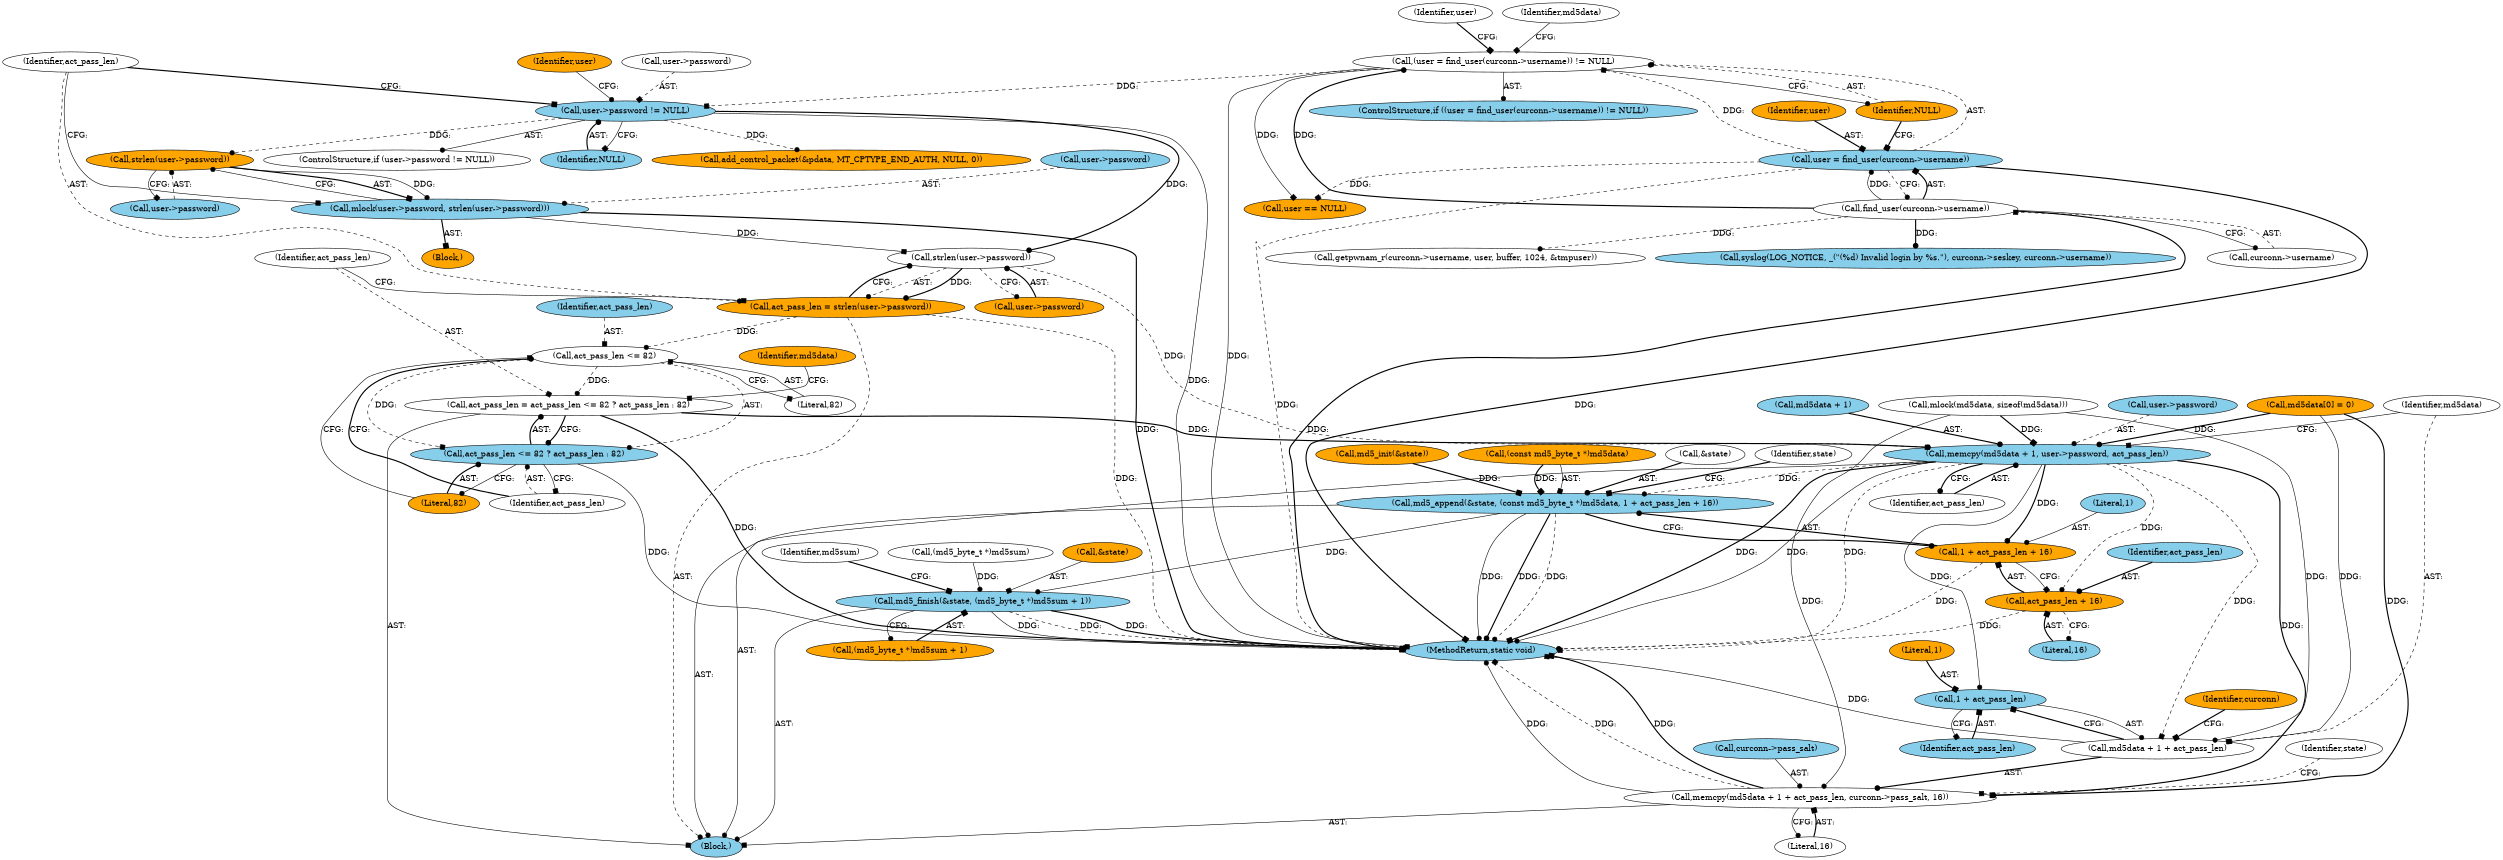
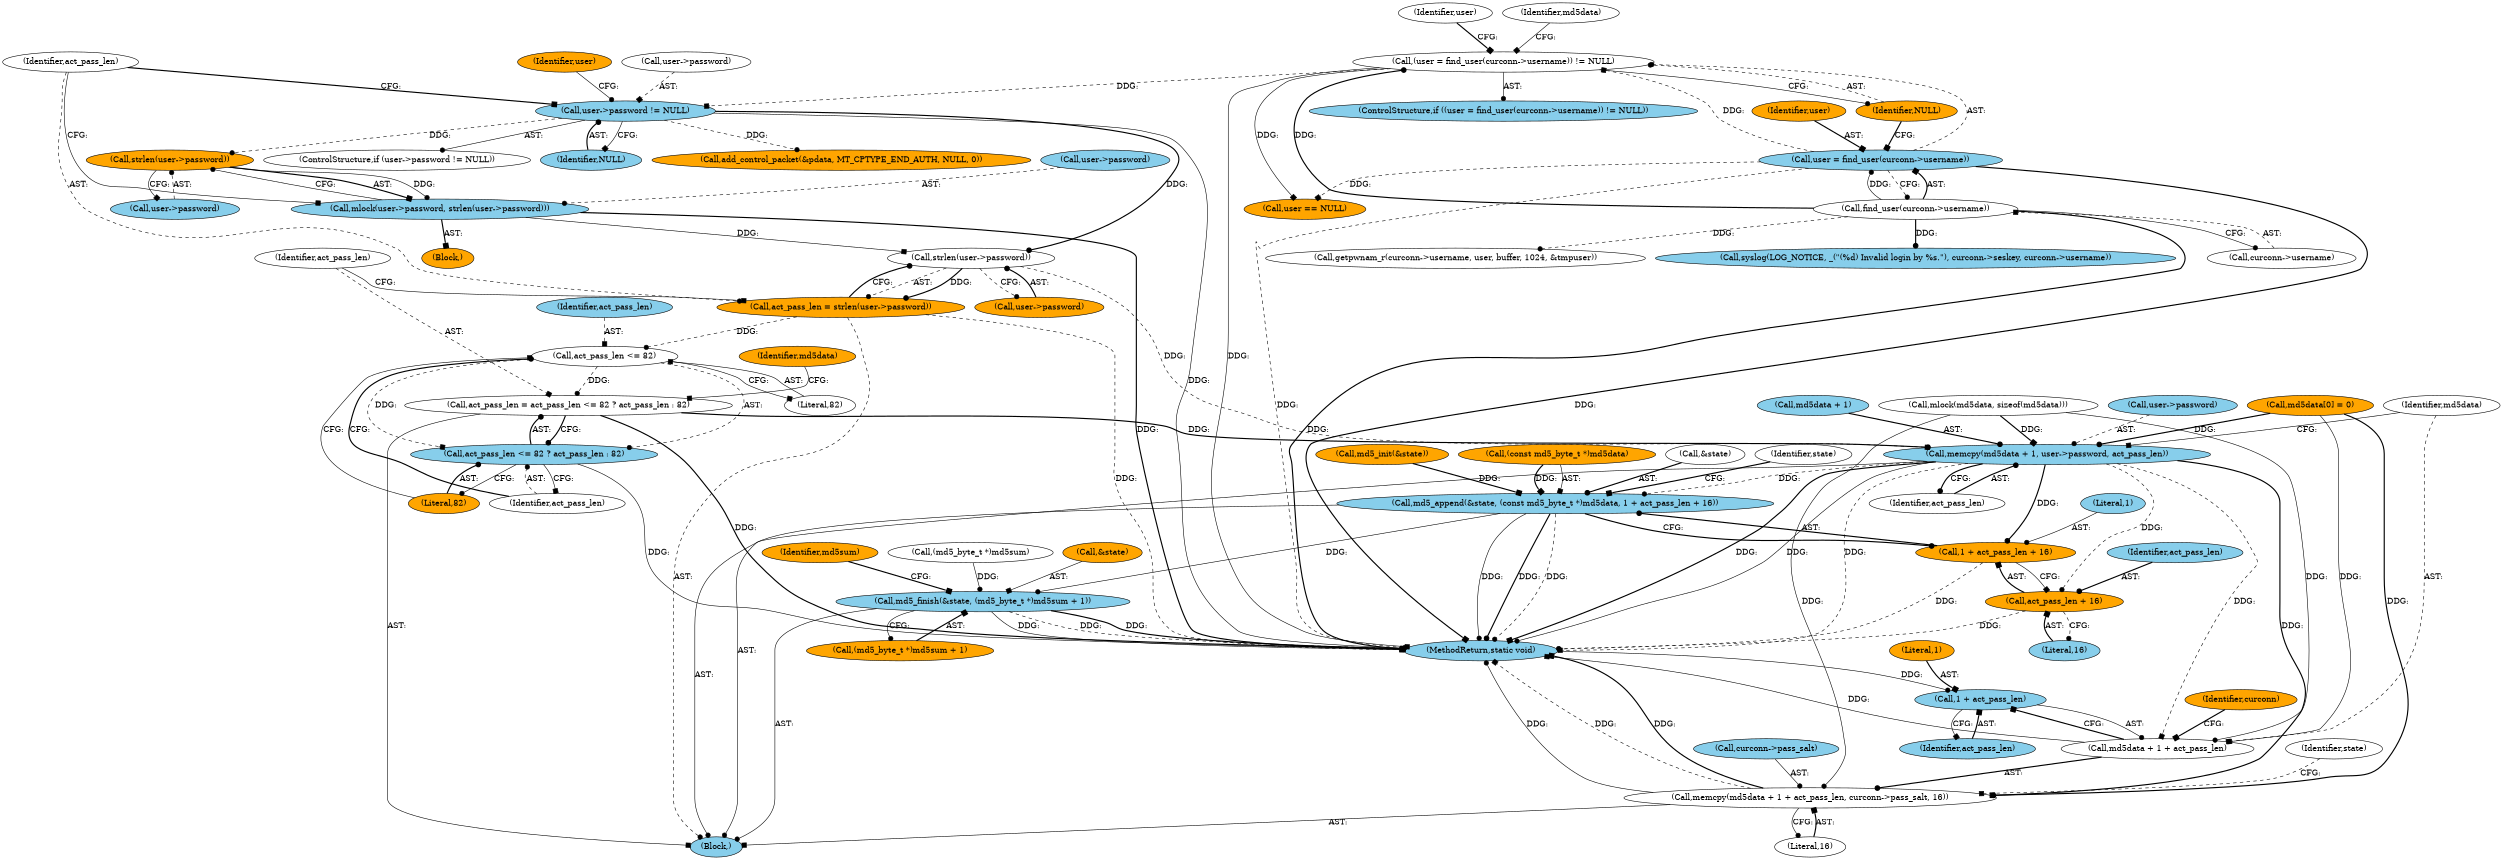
edge "(Call,memcpy(md5data + 1, user->password, act_pass_len))" -> "(Call,1 + act_pass_len)": now "(MethodReturn,static void)" -> "(Call,1 + act_pass_len)"
node "(Identifier,md5sum)": fillcolor white -> orange
